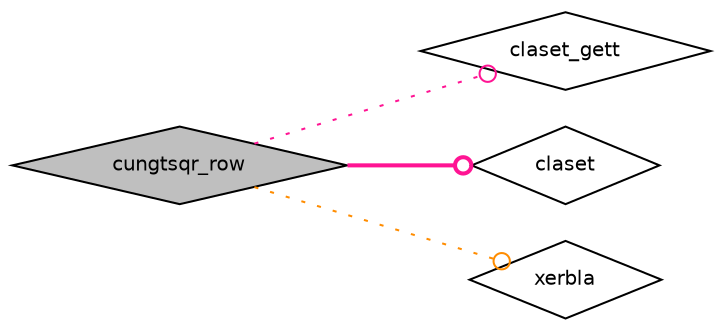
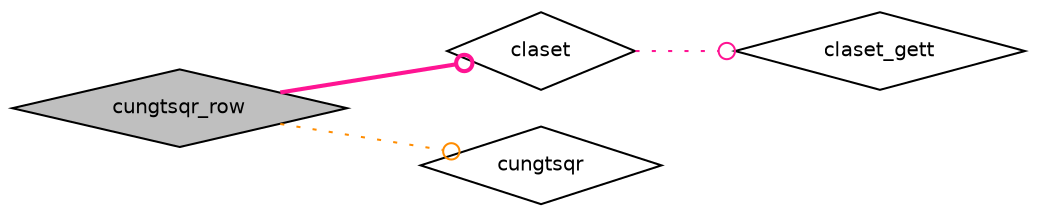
edge "cungtsqr_row" -> "claset_gett": now "claset" -> "claset_gett"
node "xerbla": label "xerbla" -> "cungtsqr"
